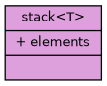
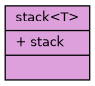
node "stack<T>": text "+ elements" -> "+ stack"
